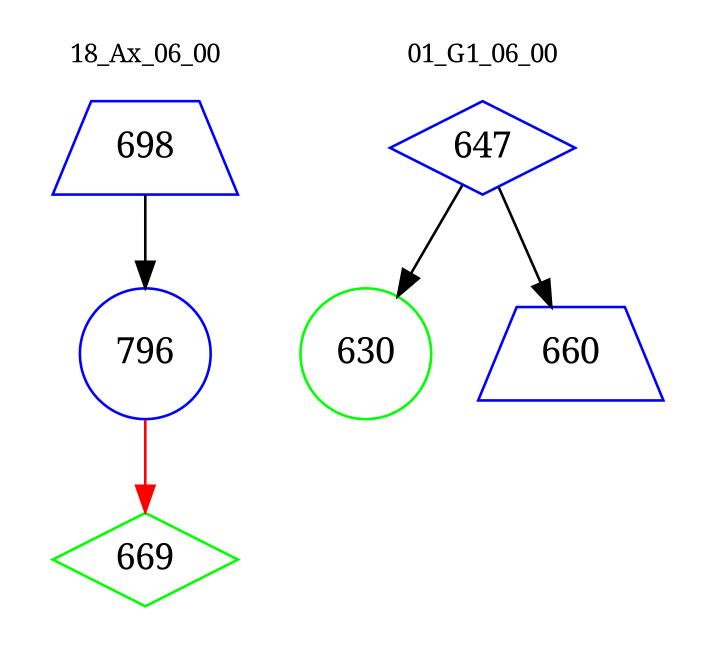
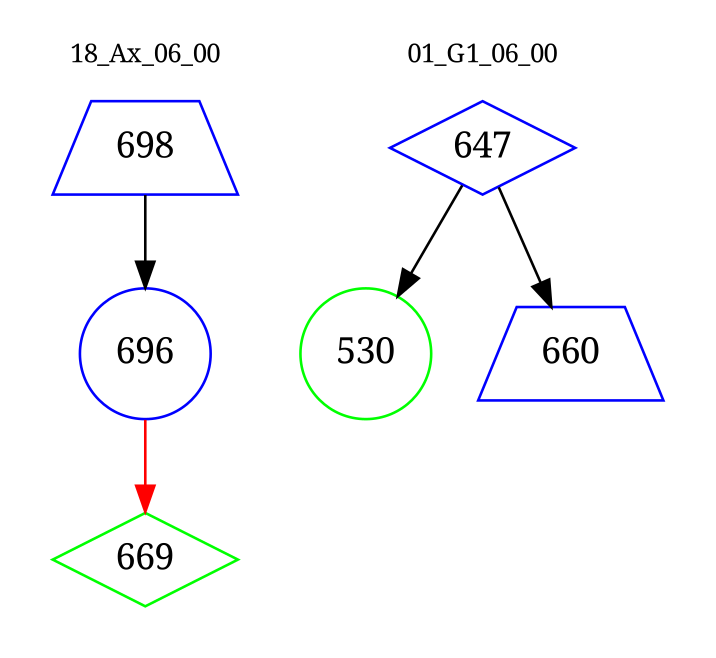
node "796": label "796" -> "696"
node "630": label "630" -> "530"
